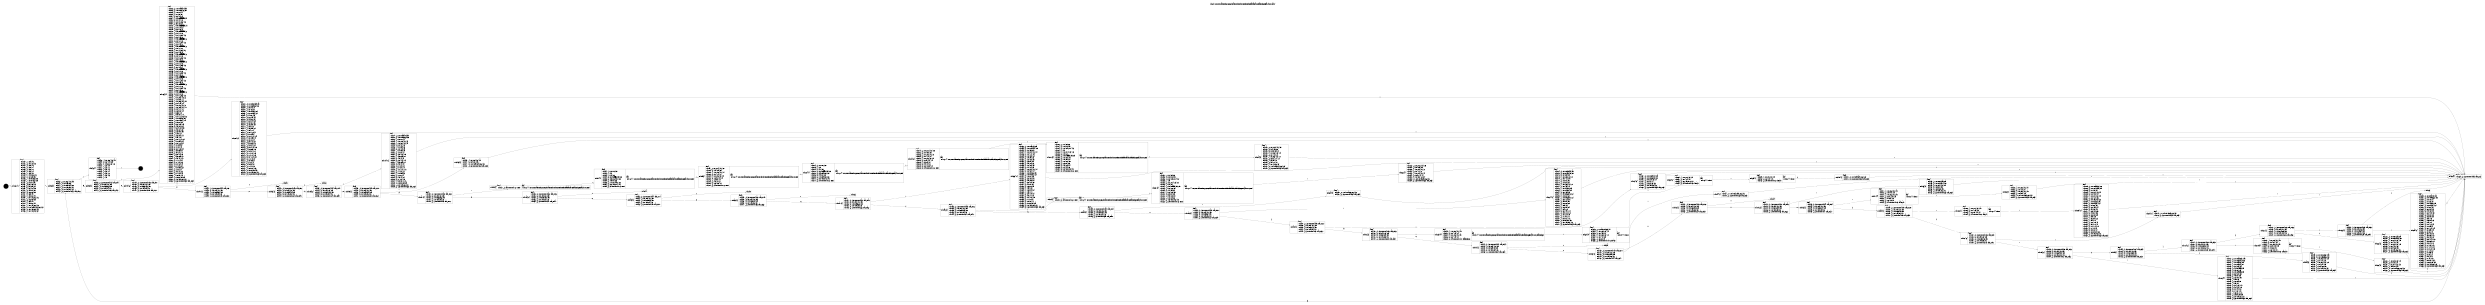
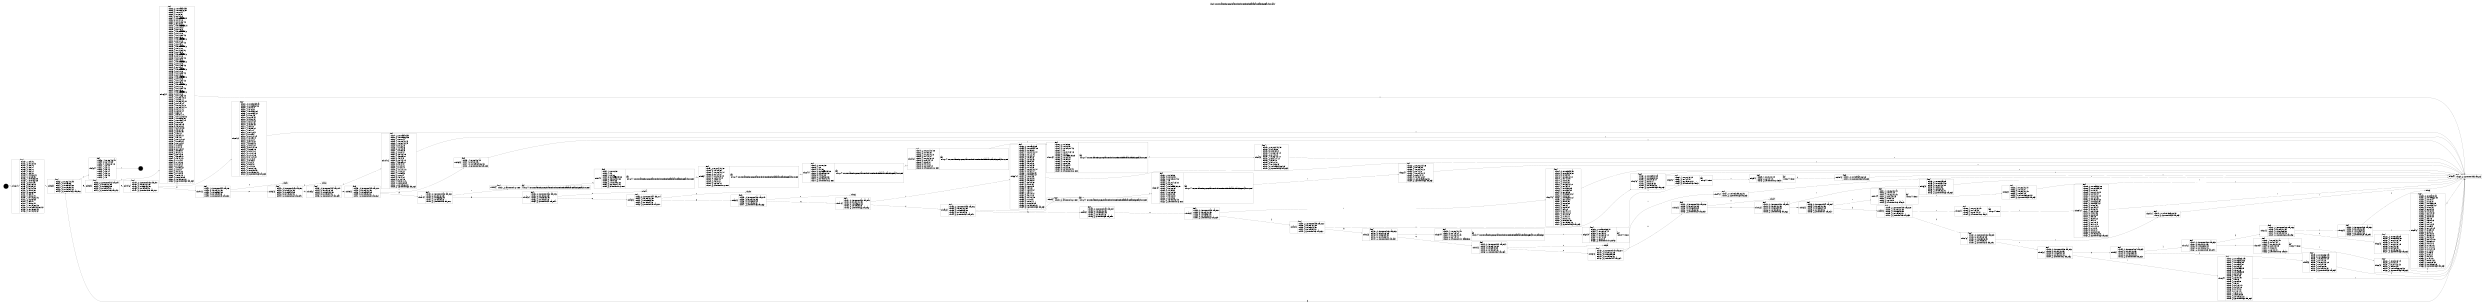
node "0x4023ae [15]": removed
